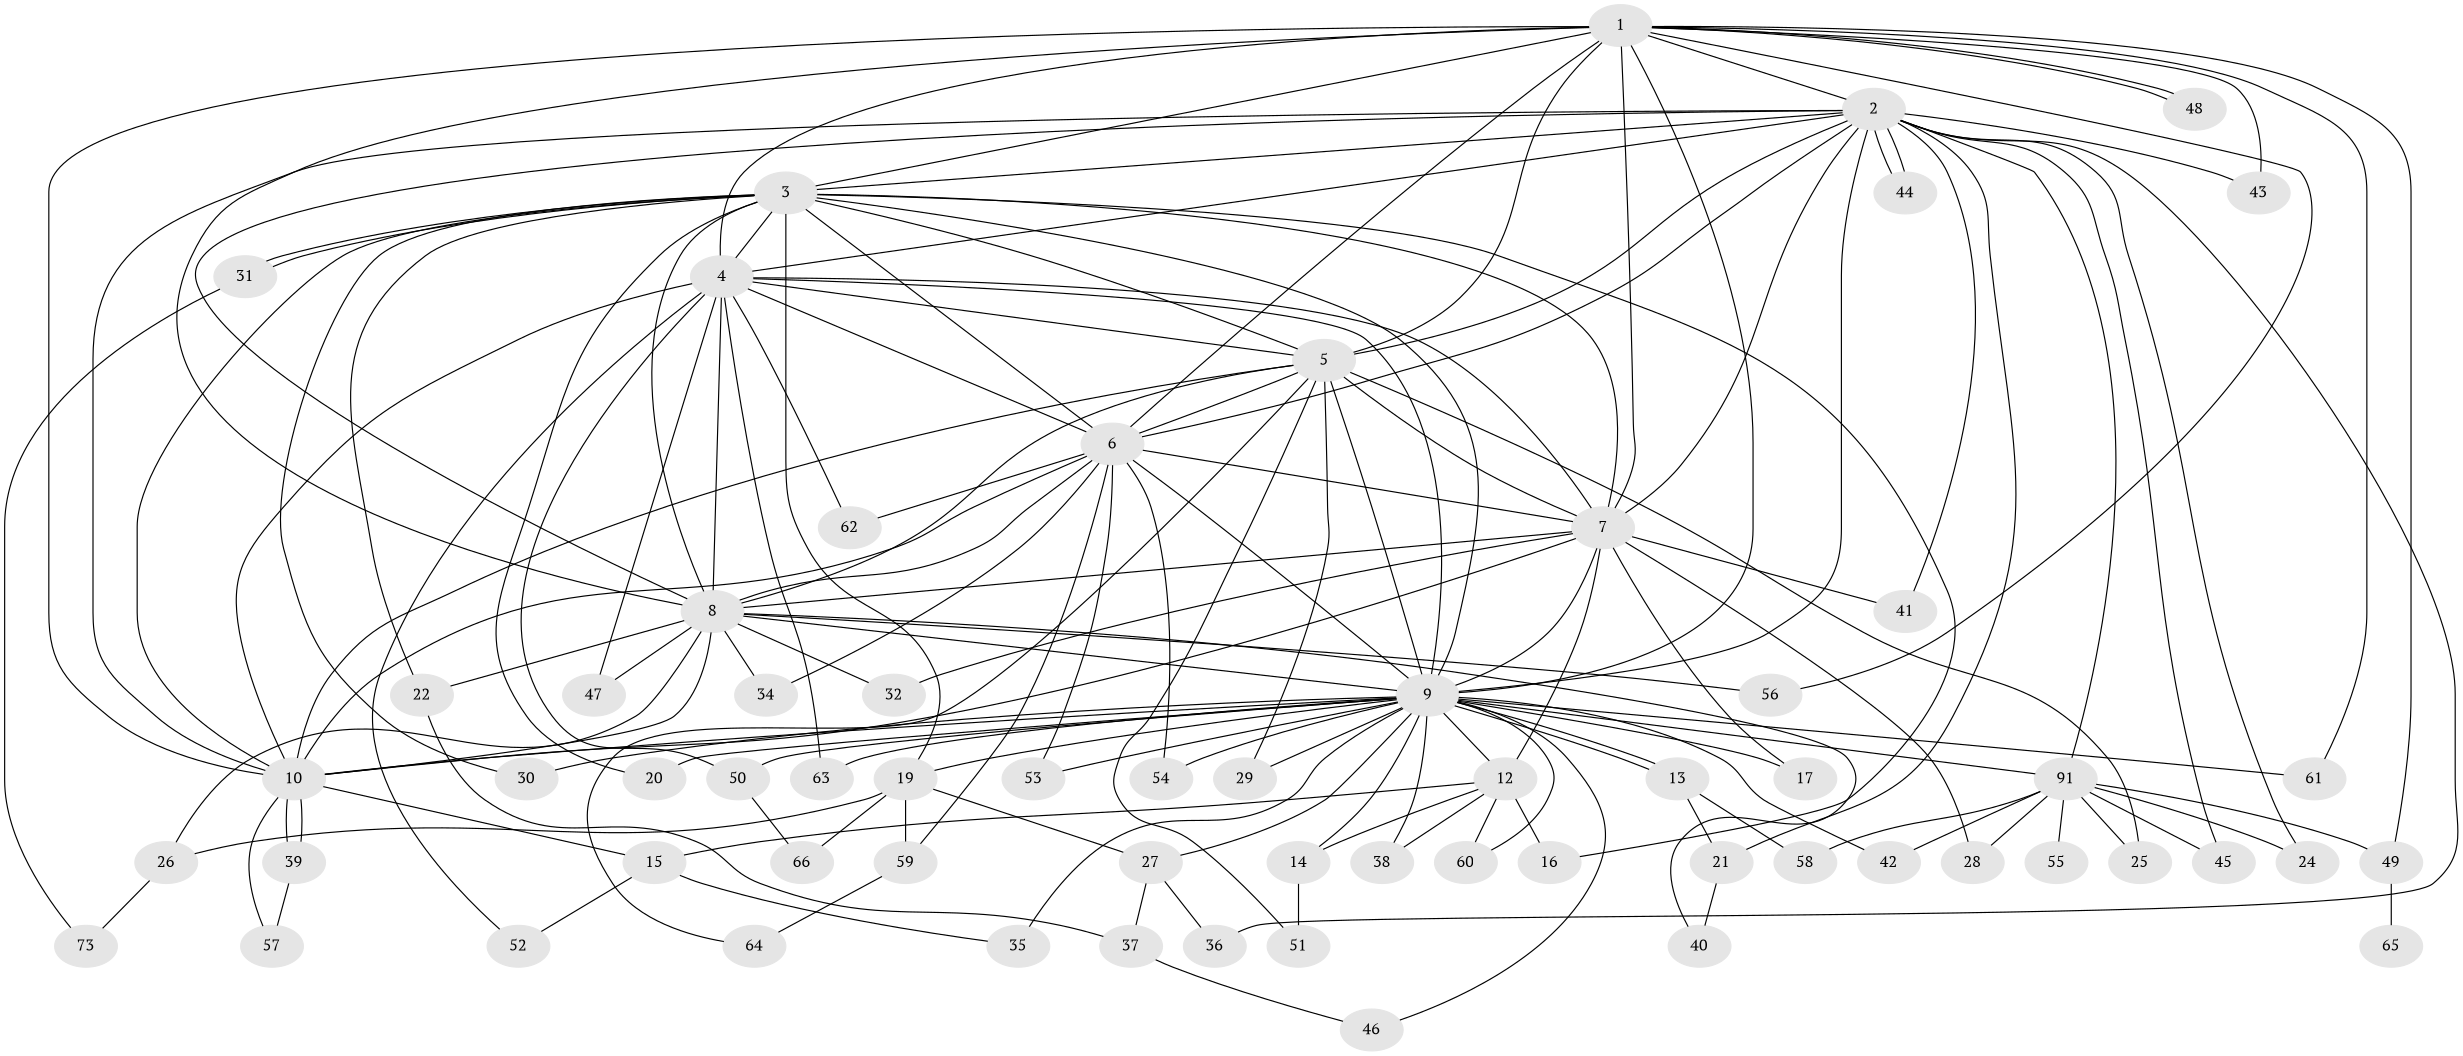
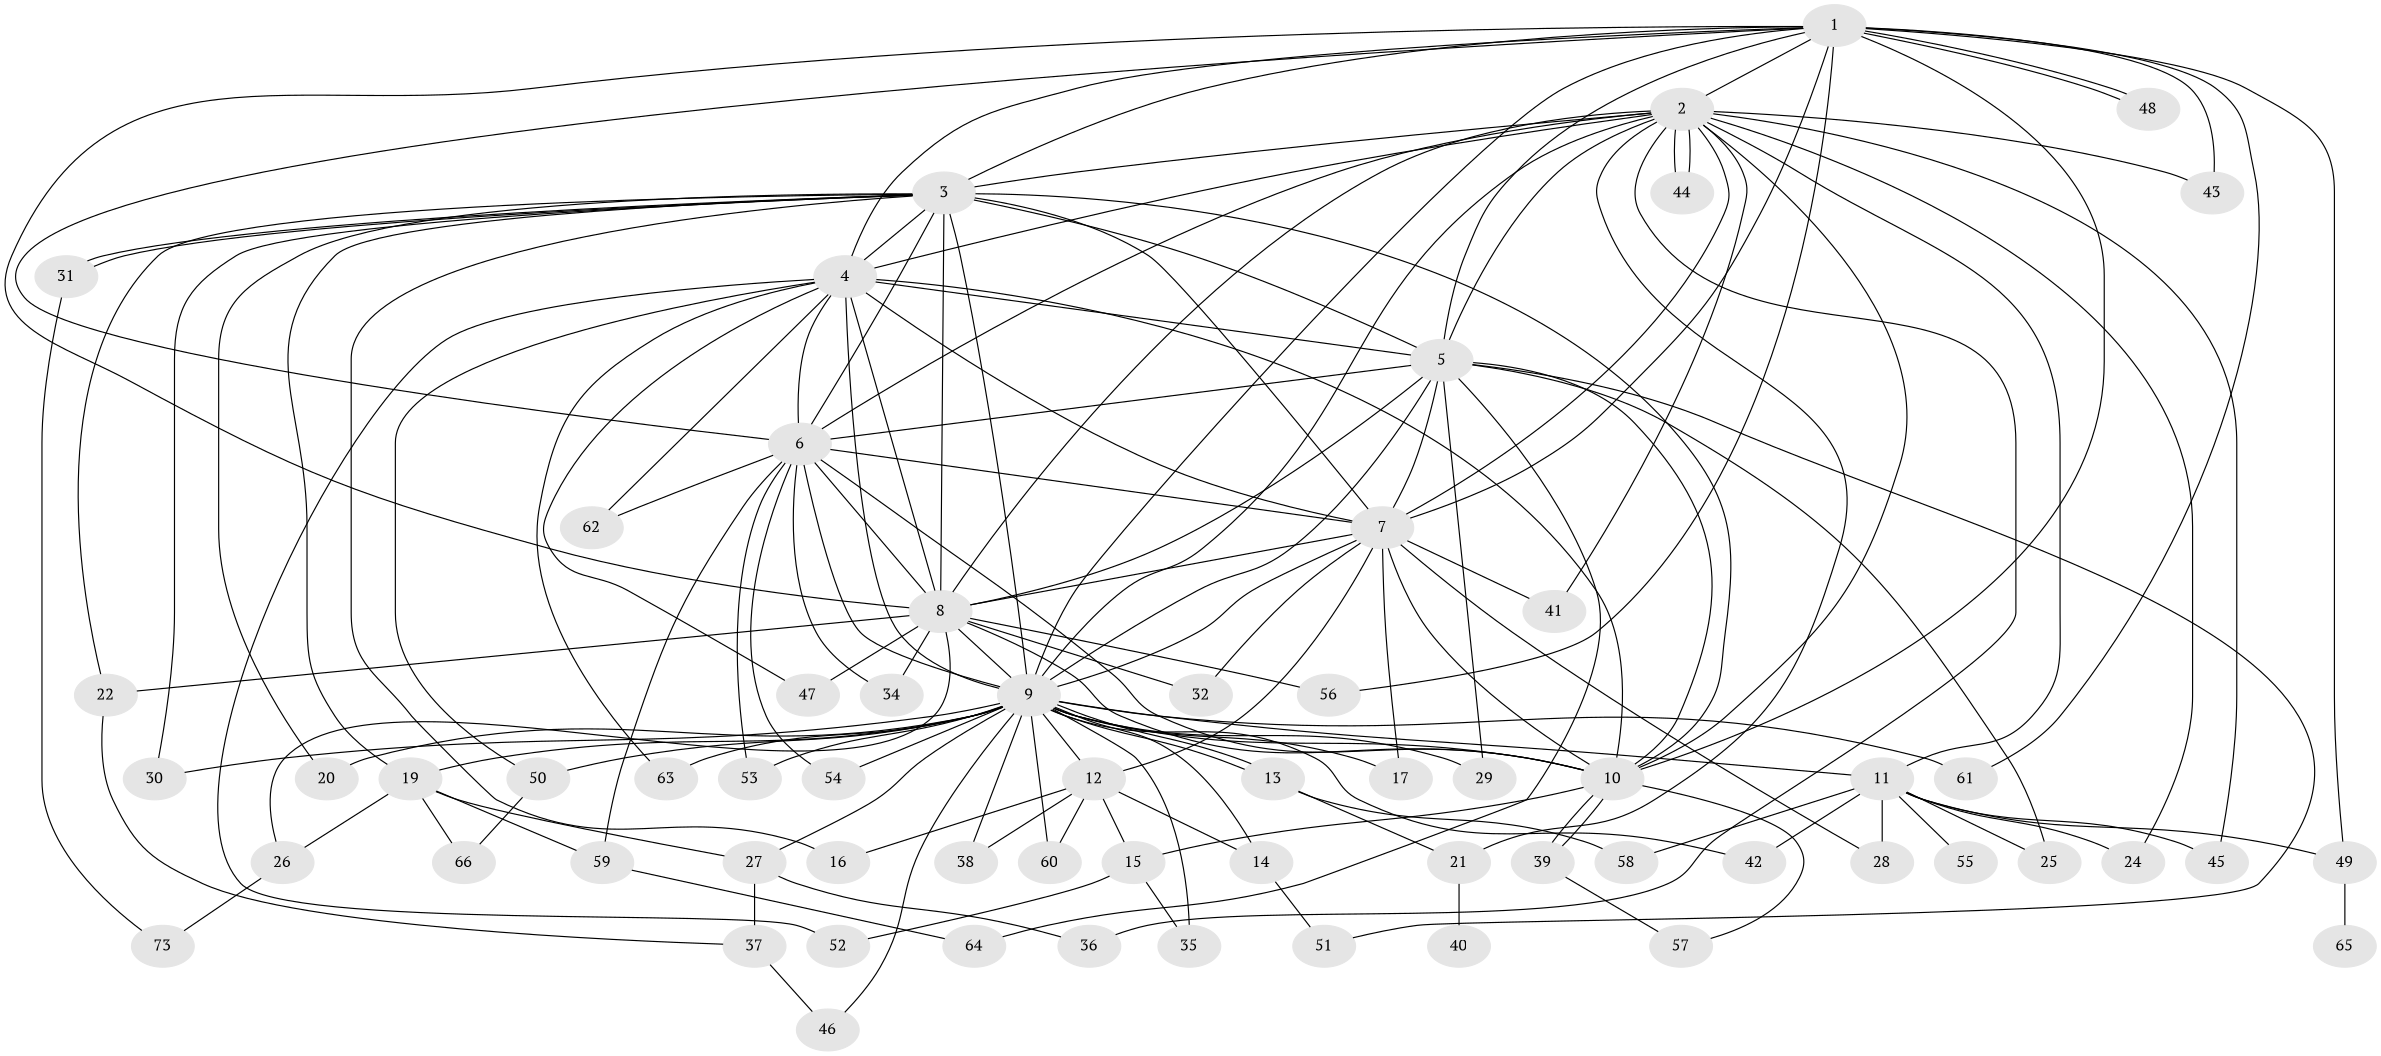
edge "8" -- "40": removed
node "91": label "91" -> "11"
